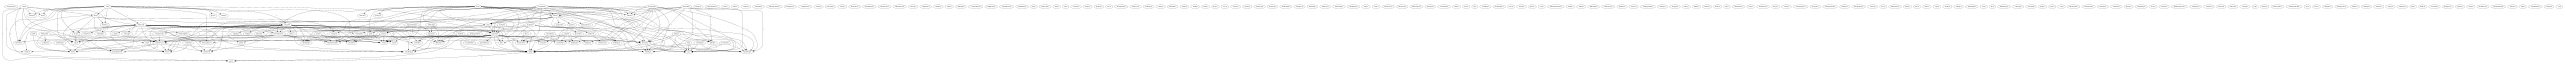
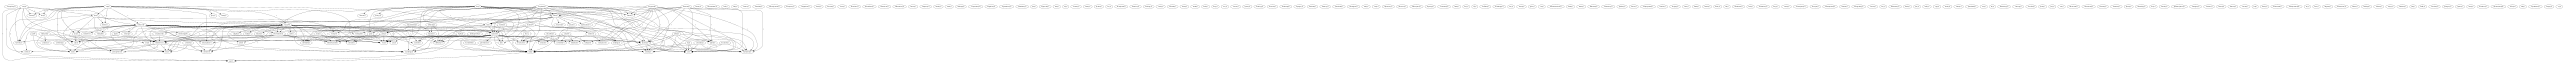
node "ground(1)": removed
